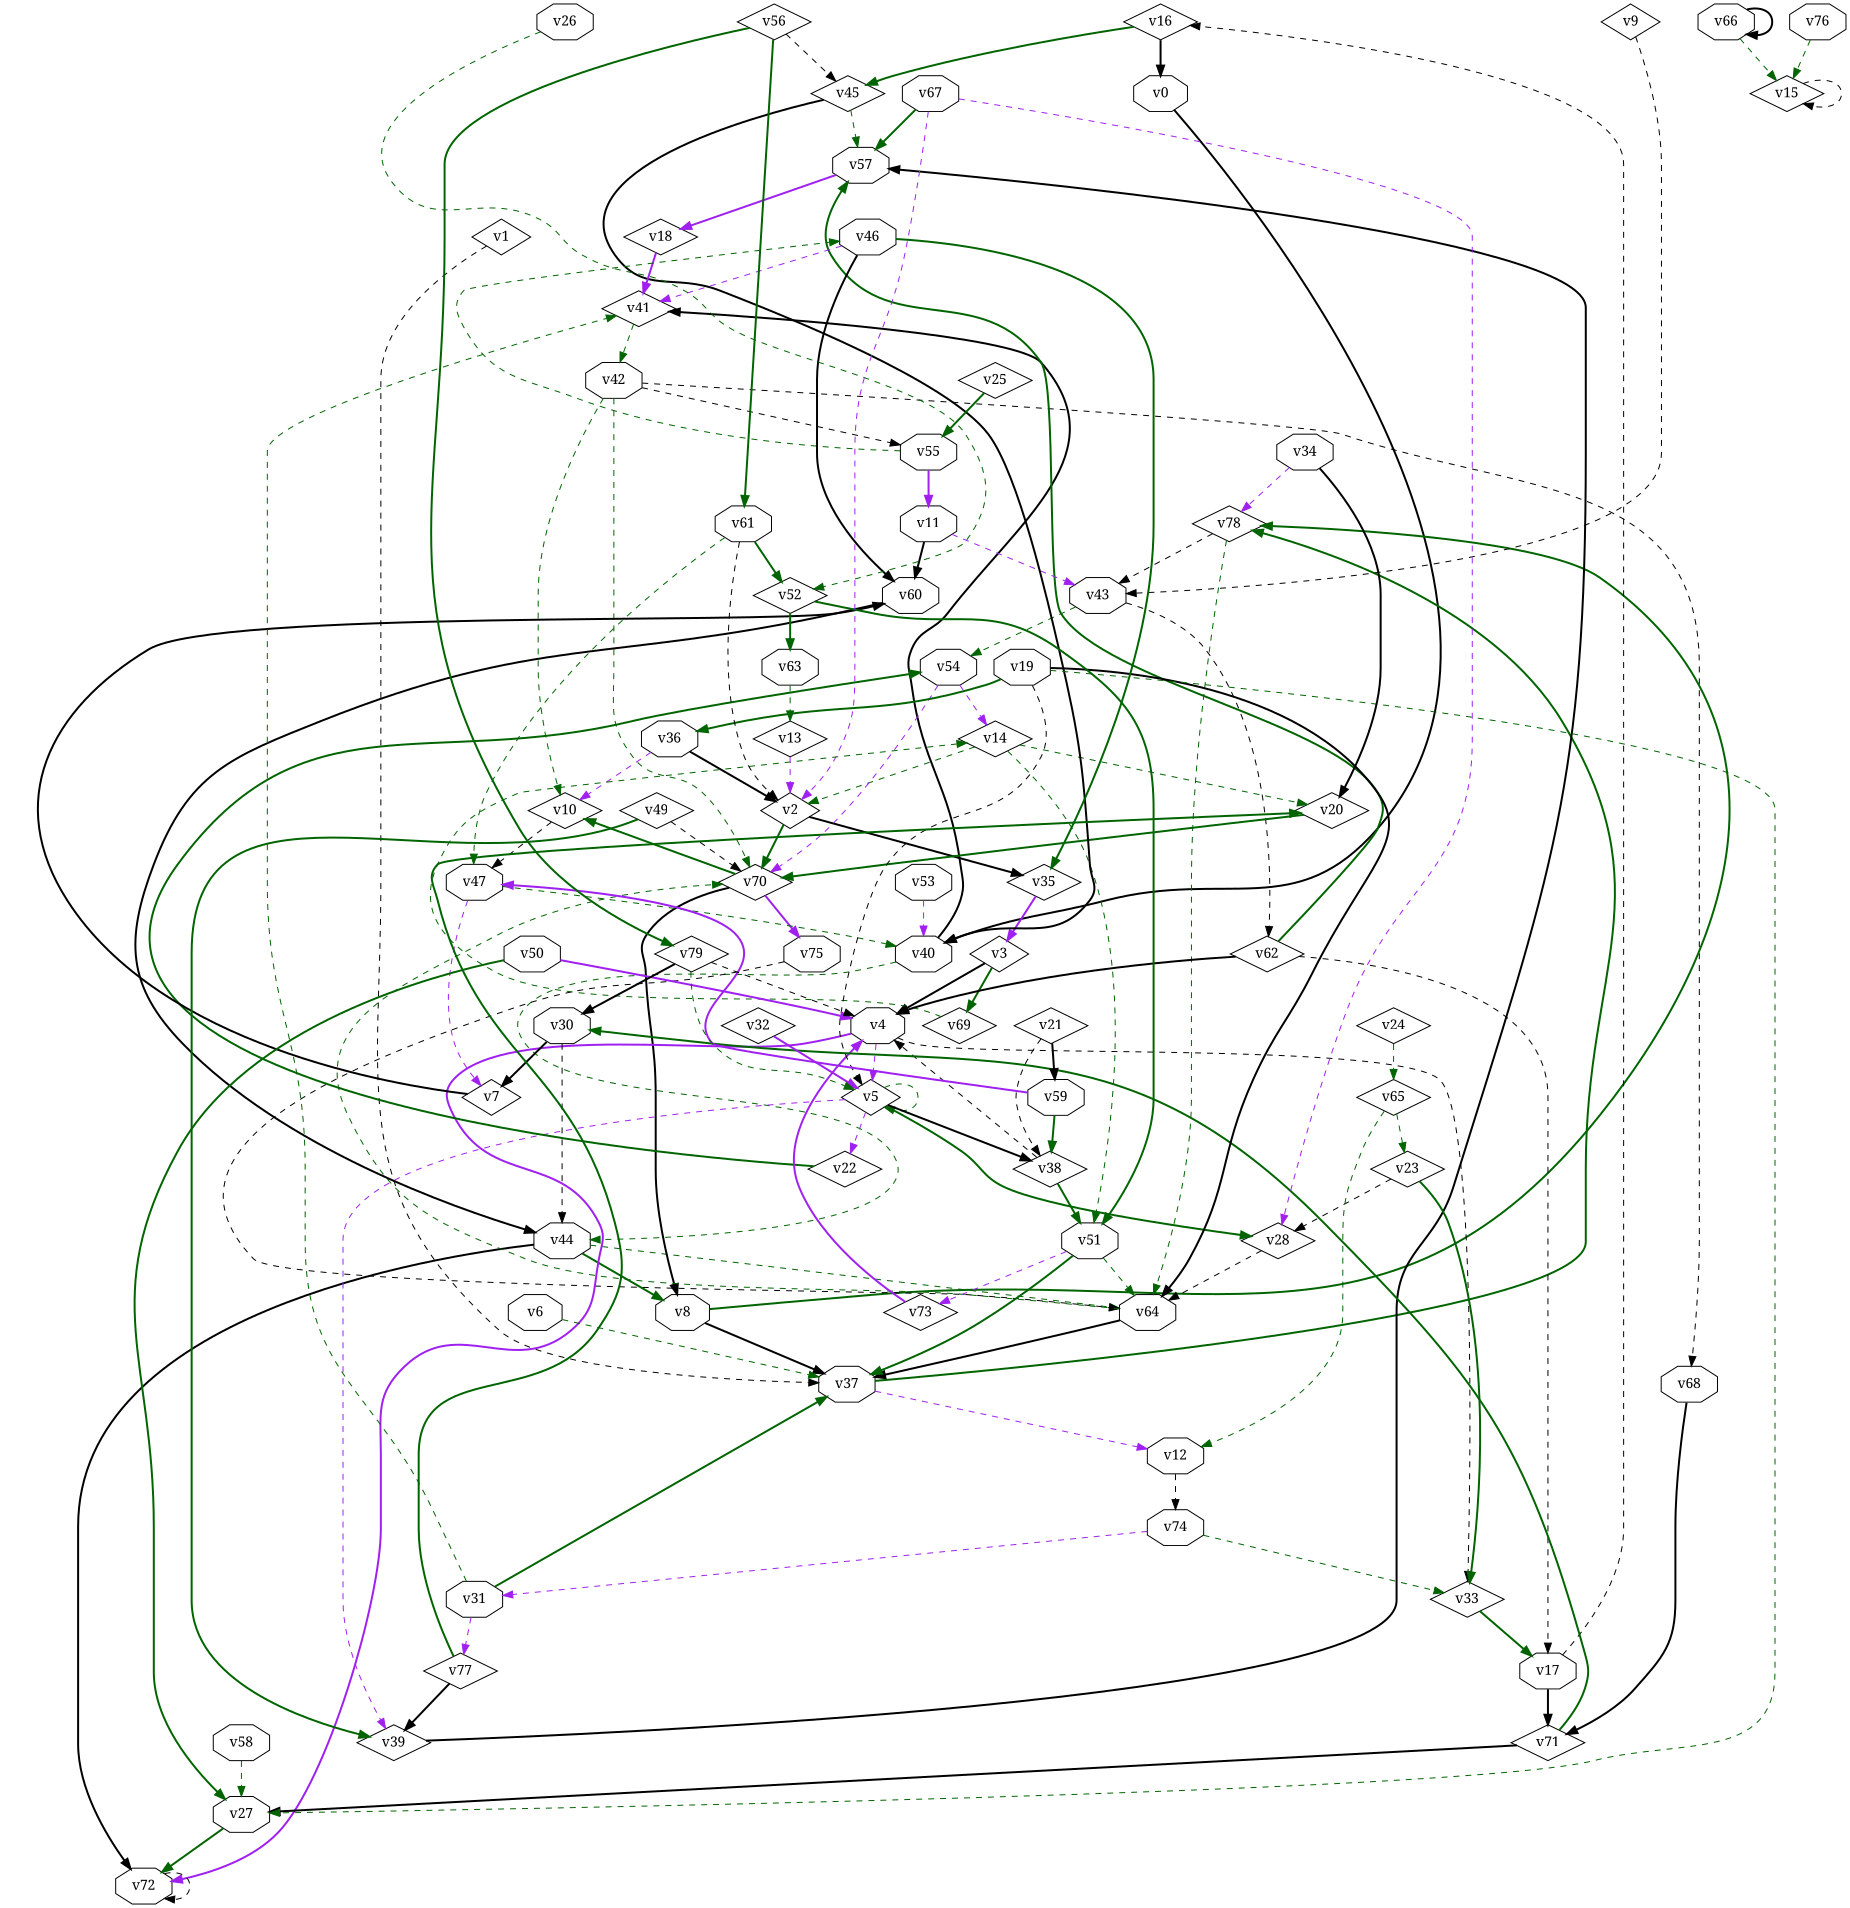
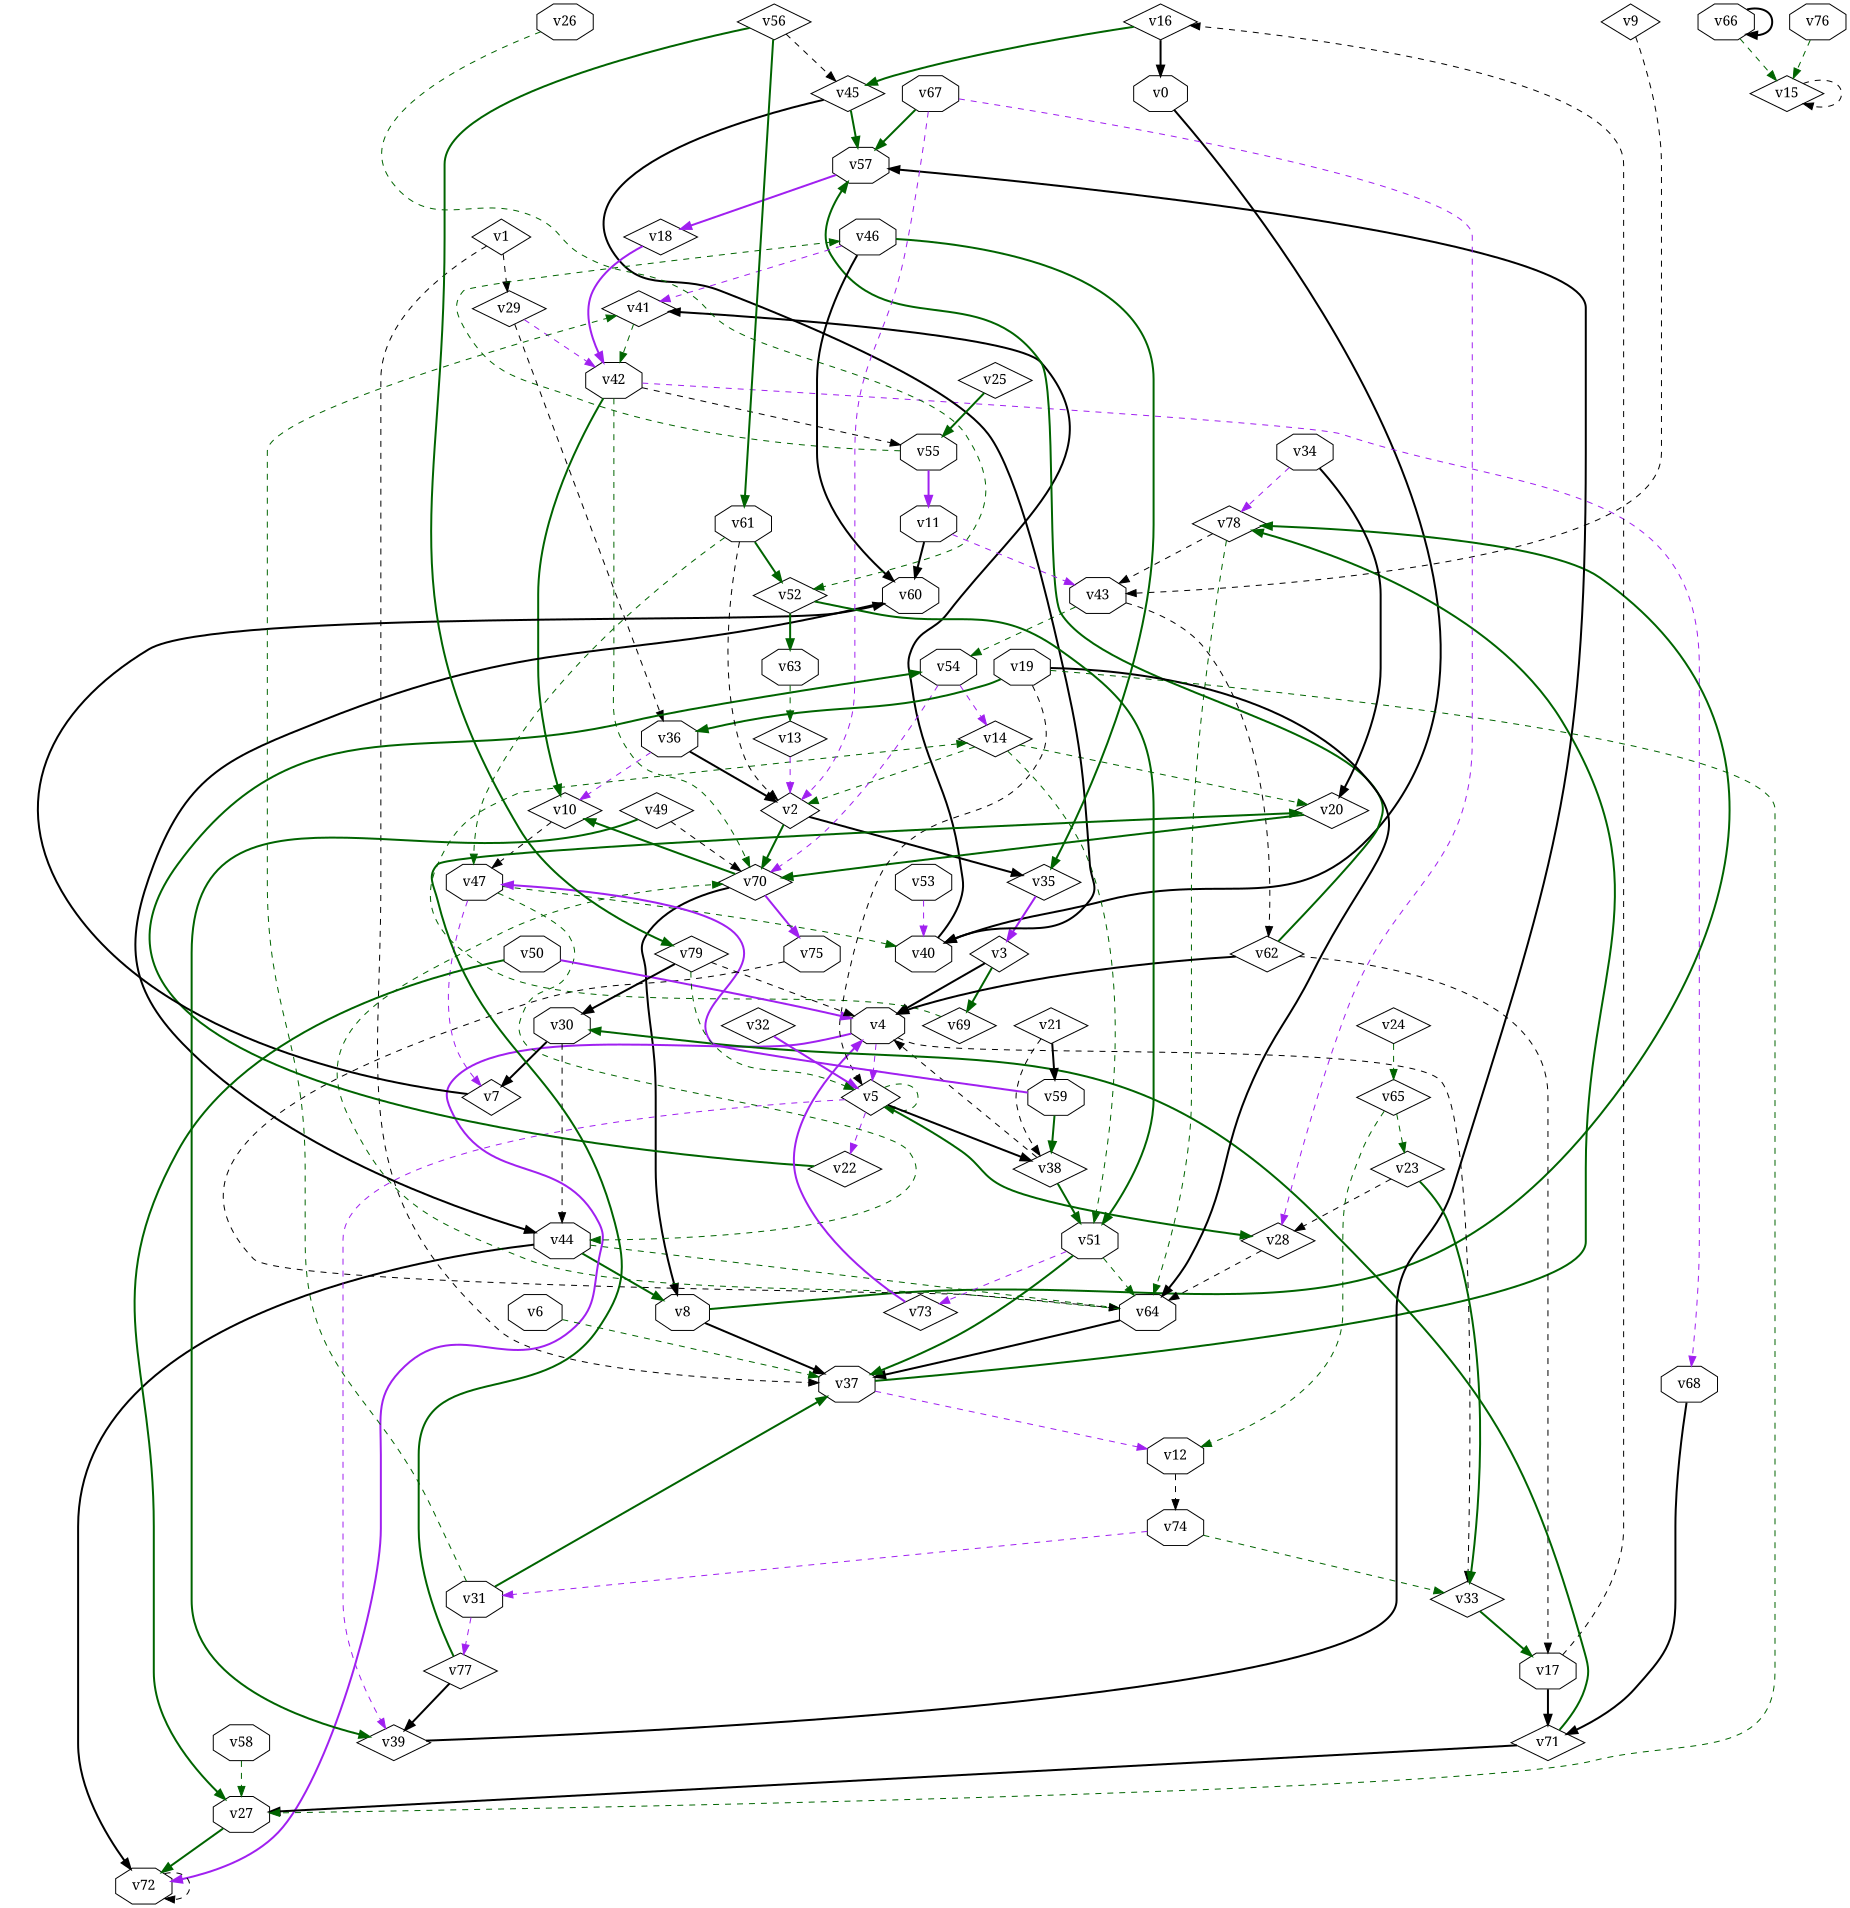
edge "v45" -> "v57": style dashed -> bold
edge "v18" -> "v41": now "v18" -> "v42"
node "v29": added
edge "v42" -> "v68": color black -> purple
edge "v42" -> "v10": style dashed -> bold
edge "v40" -> "v44": now "v47" -> "v44"
